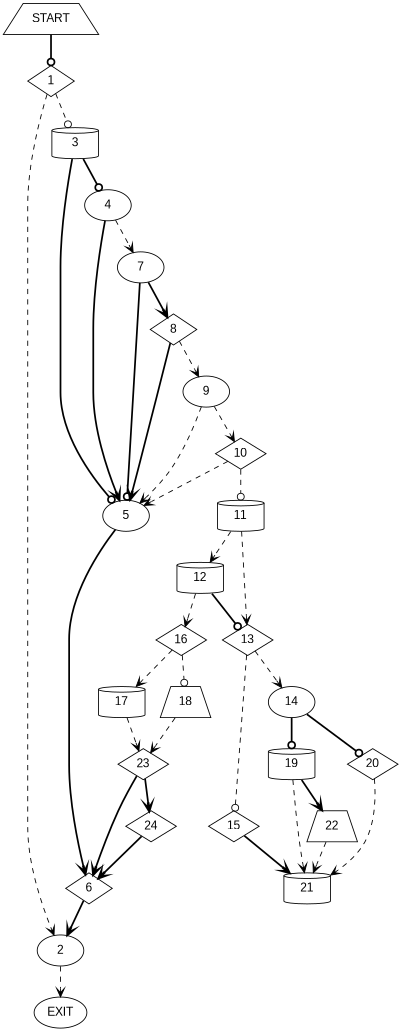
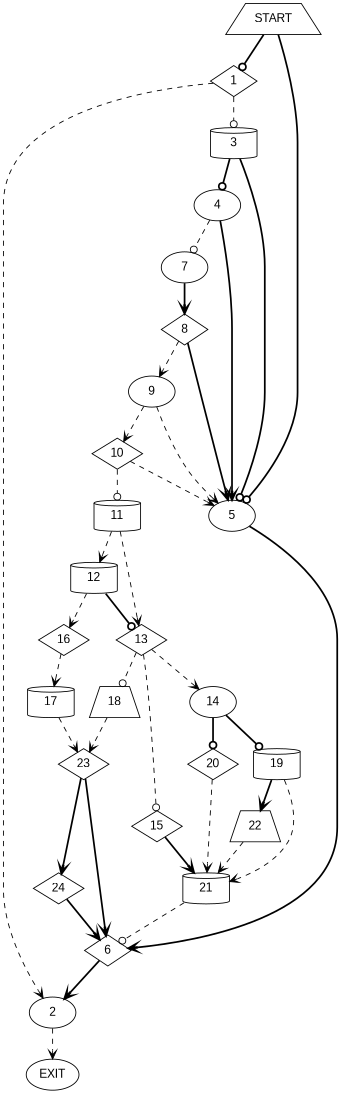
edge "4" -> "7": arrowhead vee -> odot
edge "7" -> "5": now "START" -> "5"
edge "16" -> "18": now "13" -> "18"
edge "21" -> "6": added
